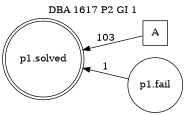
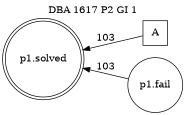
edge "p1.fail" -> "p1.solved": label "1" -> "103"
